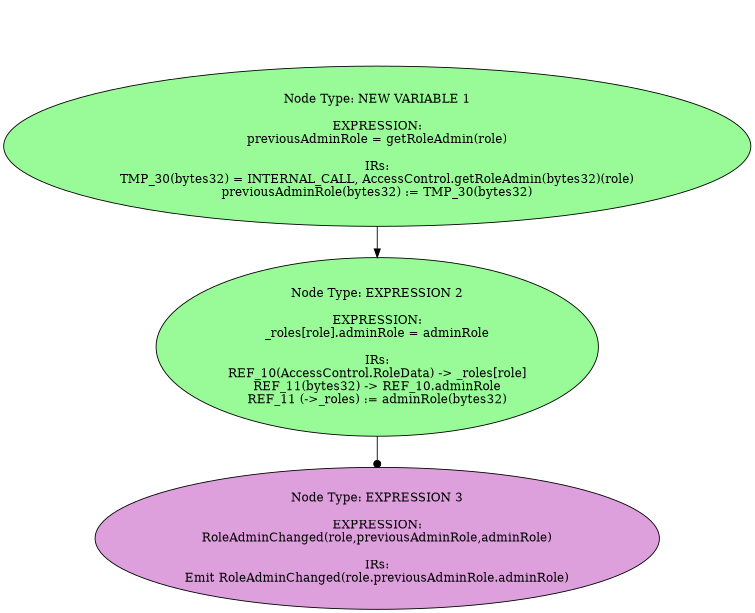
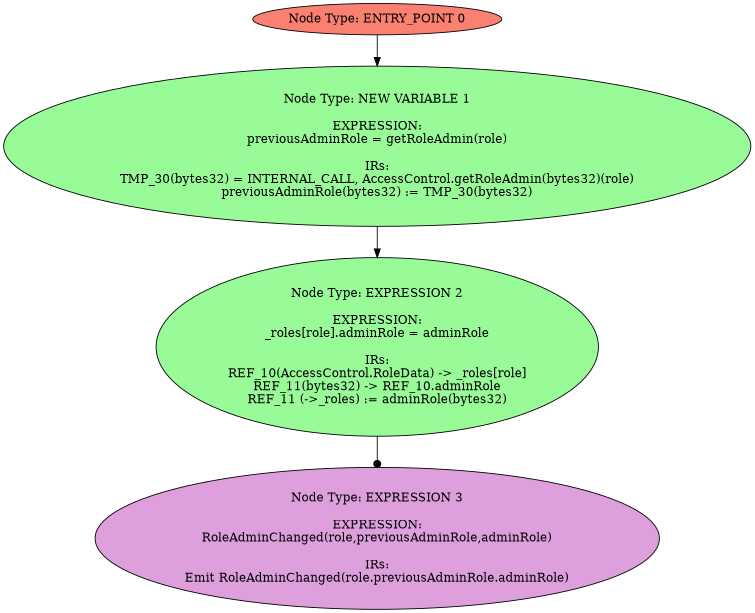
node "Node Type: ENTRY_POINT 0": added
